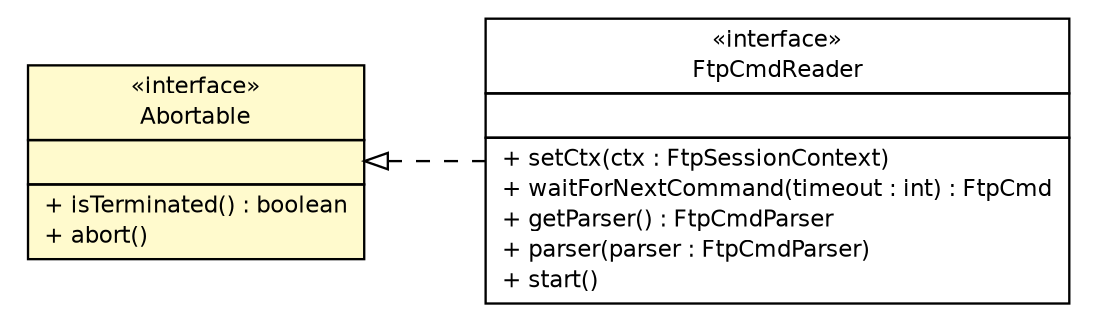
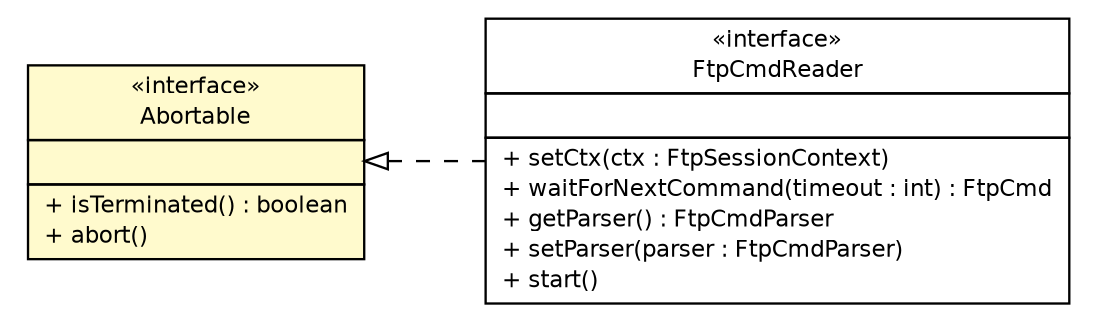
node "FtpCmdReader": text "+ parser(parser : FtpCmdParser)" -> "+ setParser(parser : FtpCmdParser)"
